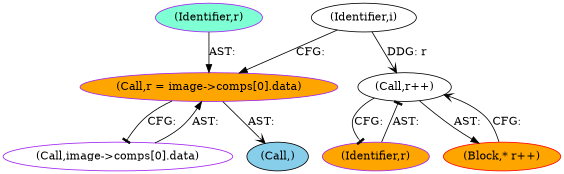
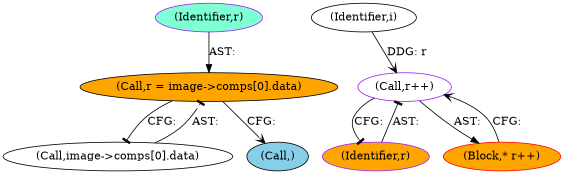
edge "(Identifier,i)" -> "(Call,r = image->comps[0].data)": removed, label "CFG:"
node "(Call,r = image->comps[0].data)": color purple -> black
node "(Call,r++)": color black -> purple
edge "(Call,r = image->comps[0].data)" -> "(Call,)": label "AST: " -> "CFG: "
edge "(Call,image->comps[0].data)" -> "(Call,r = image->comps[0].data)": arrowhead normal -> tee
node "(Call,image->comps[0].data)": color purple -> black
